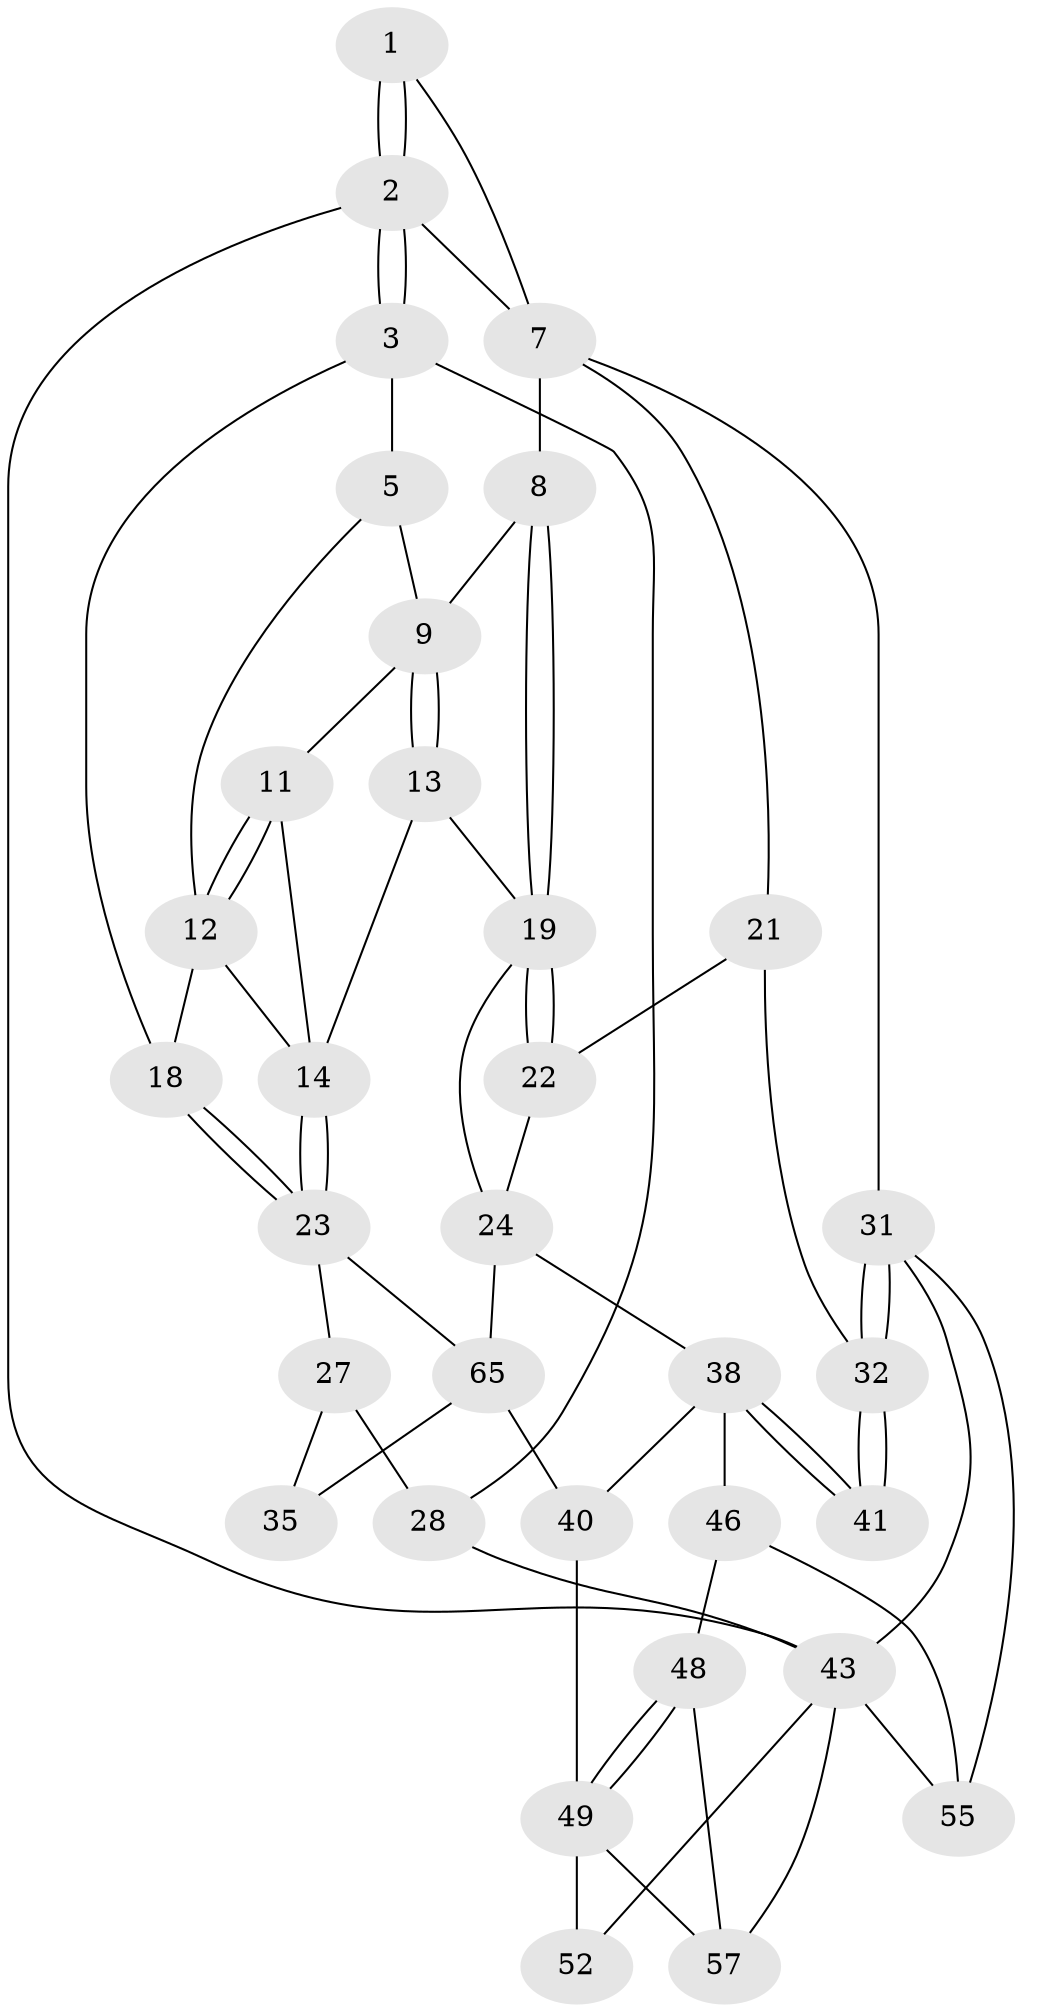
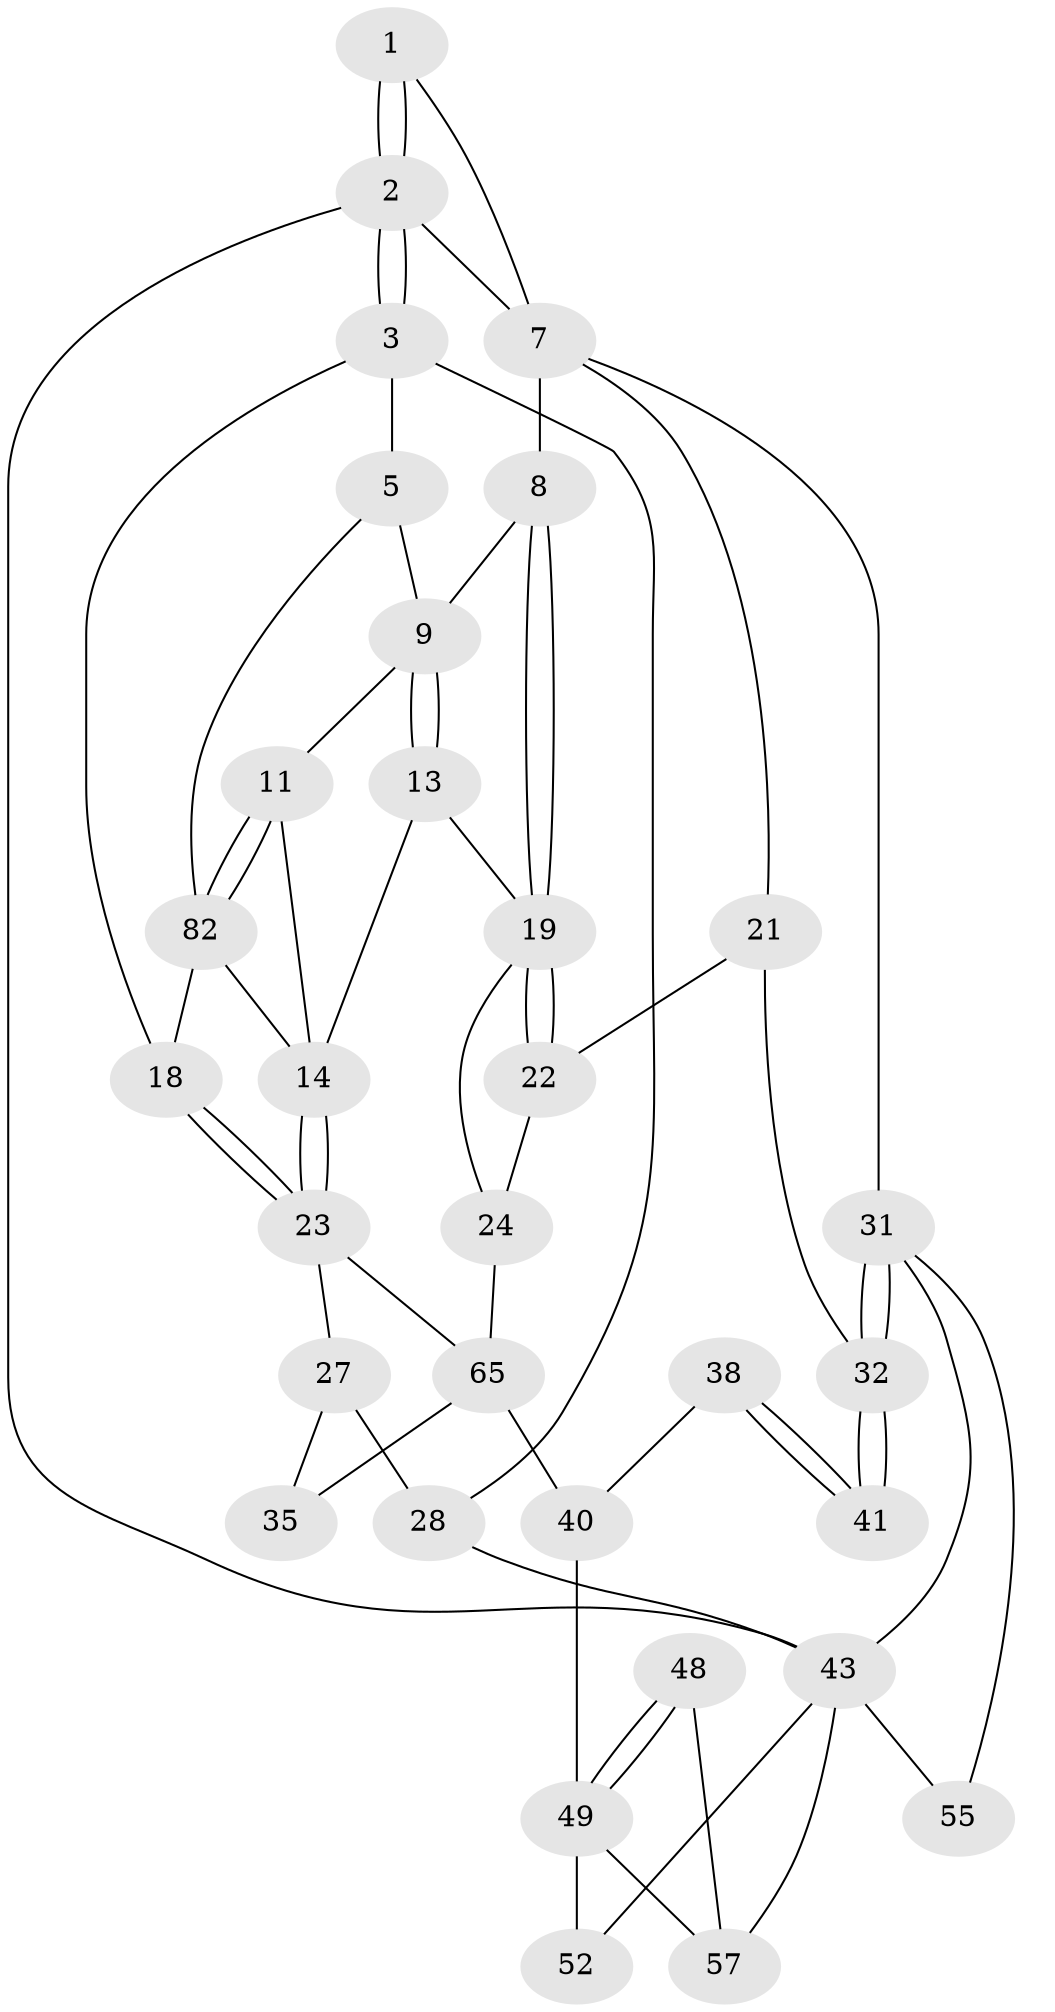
node "12": label "12" -> "82"
edge "24" -- "38": removed
node "46": removed
